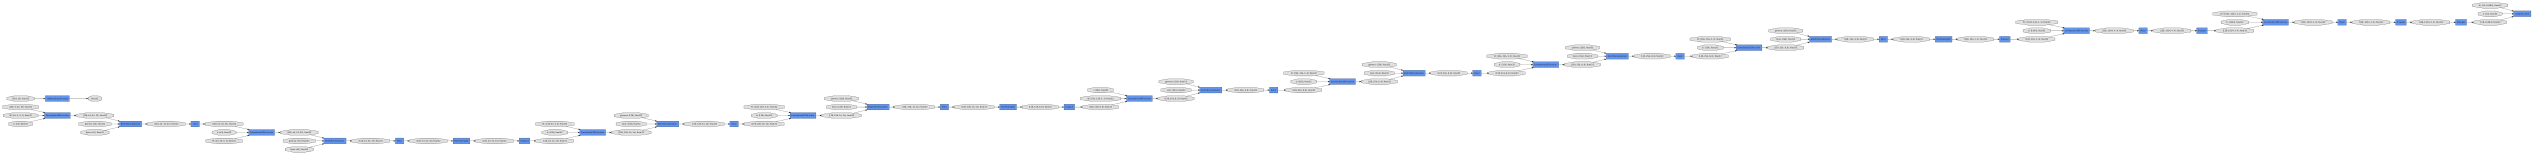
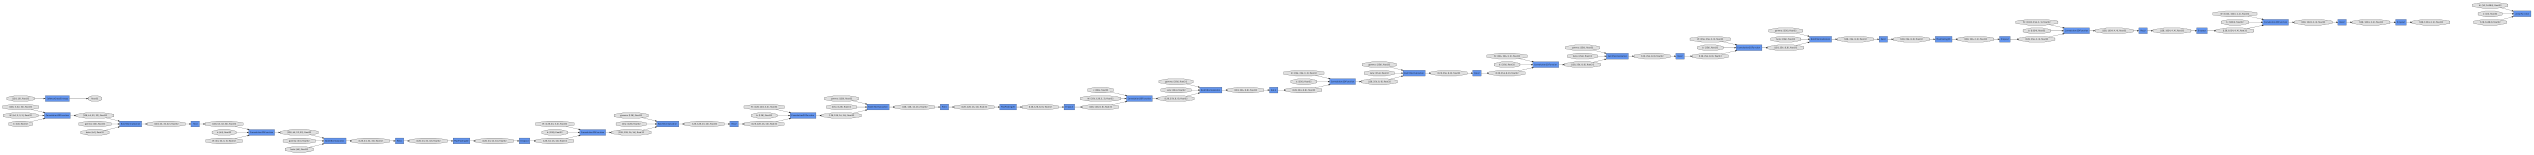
node "Reshape": removed
